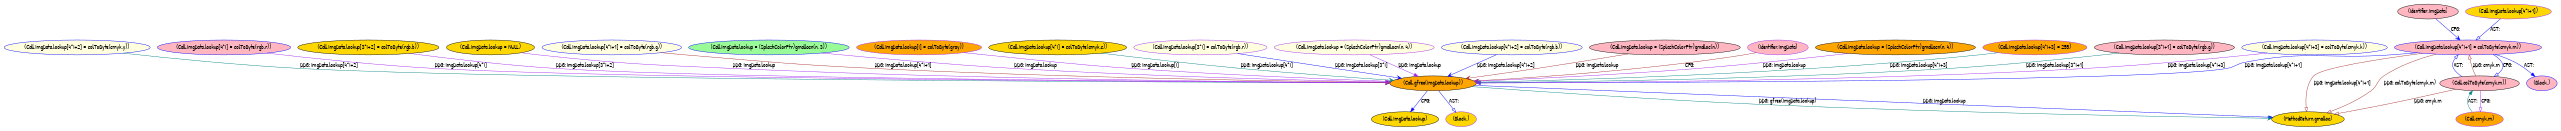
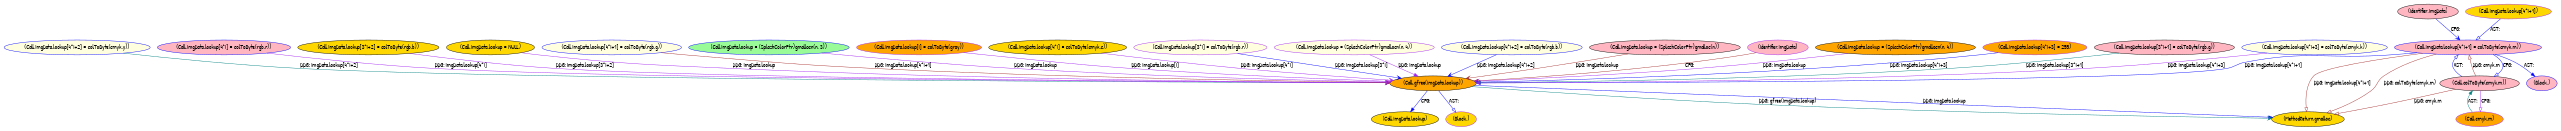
edge "(Call,imgData.lookup[4*i] = colToByte(cmyk.c))" -> "(Call,gfree(imgData.lookup))": color teal -> purple
edge "(Call,imgData.lookup[4*i+3] = 255)" -> "(Call,gfree(imgData.lookup))": color teal -> blue
